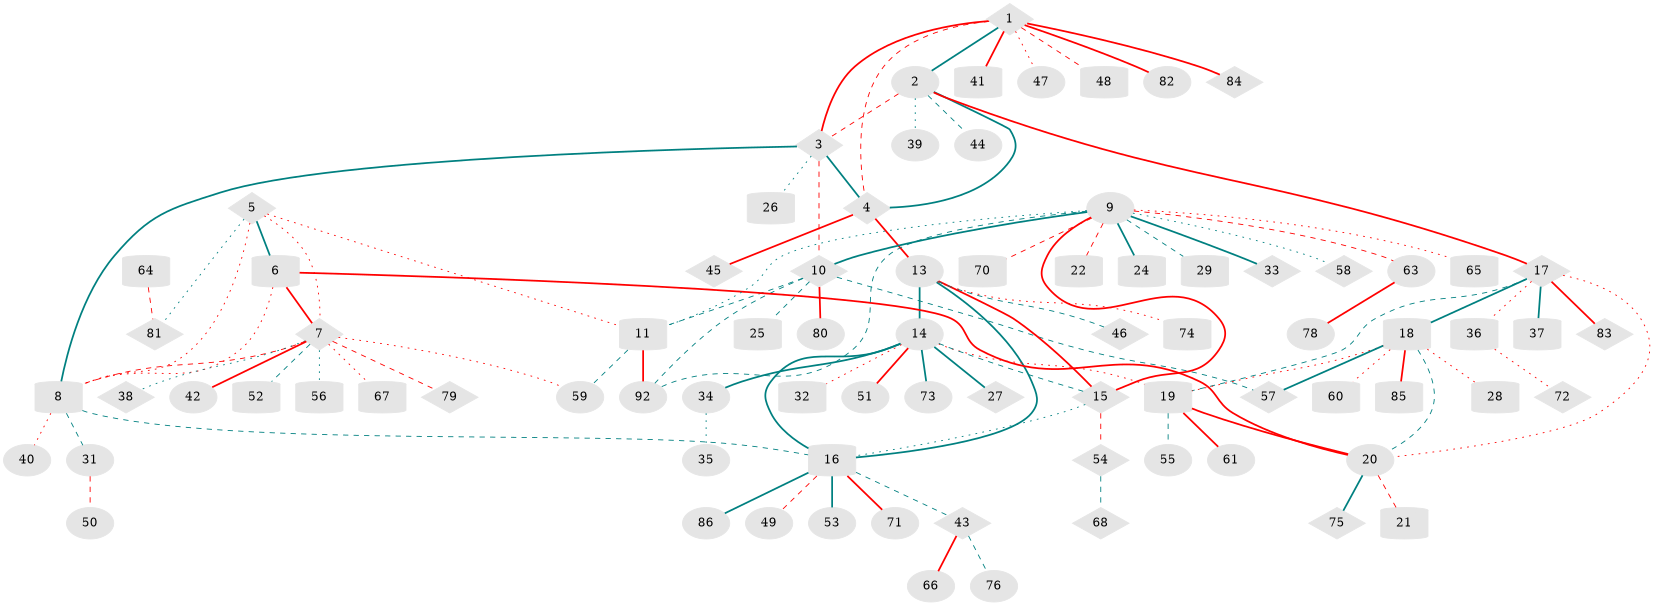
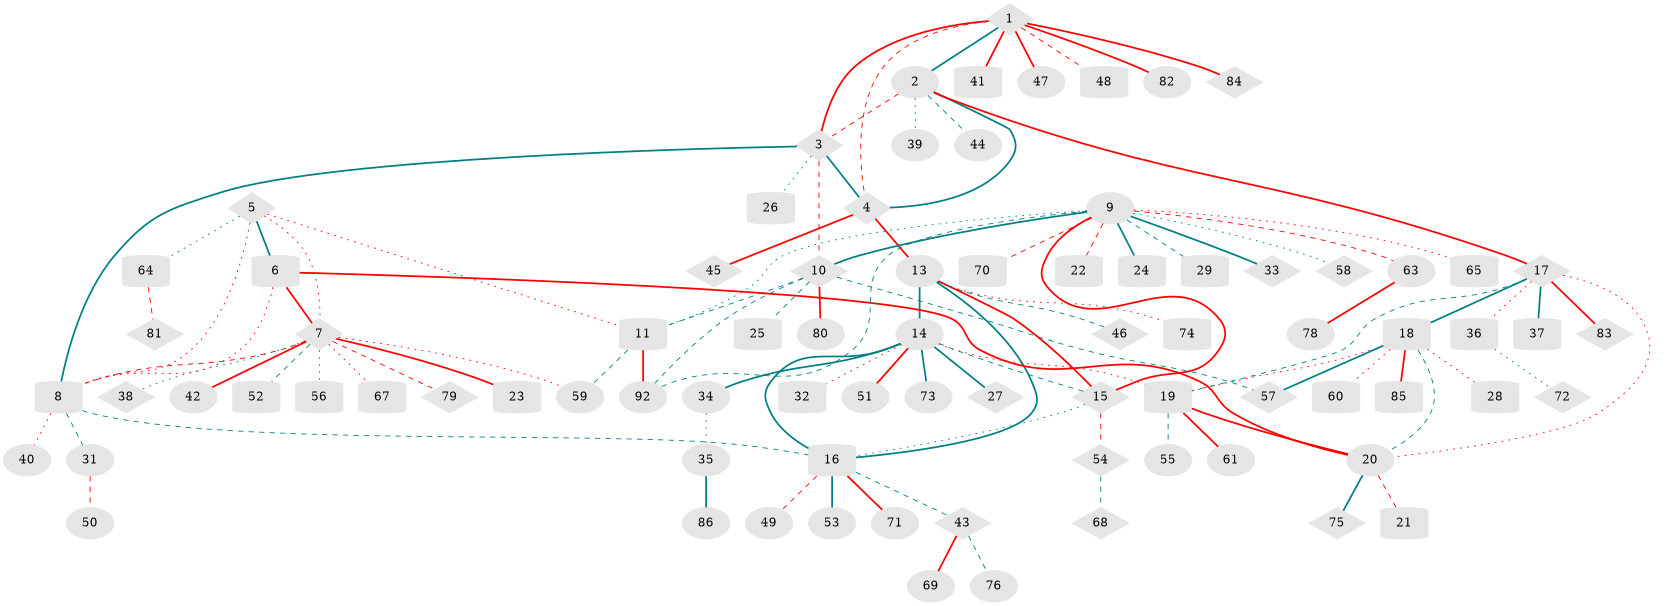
edge "1" -- "47": style dotted -> bold
edge "5" -- "81": now "5" -- "64"
edge "36" -- "72": color red -> teal
node "23": added
edge "16" -- "86": now "35" -- "86"
node "66": label "66" -> "69"
